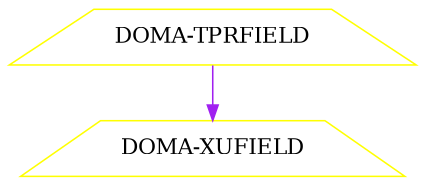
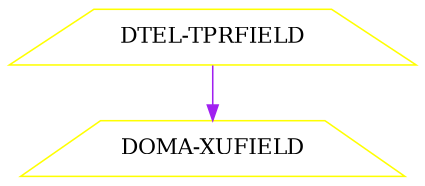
node "DOMA-TPRFIELD": label "DOMA-TPRFIELD" -> "DTEL-TPRFIELD"
